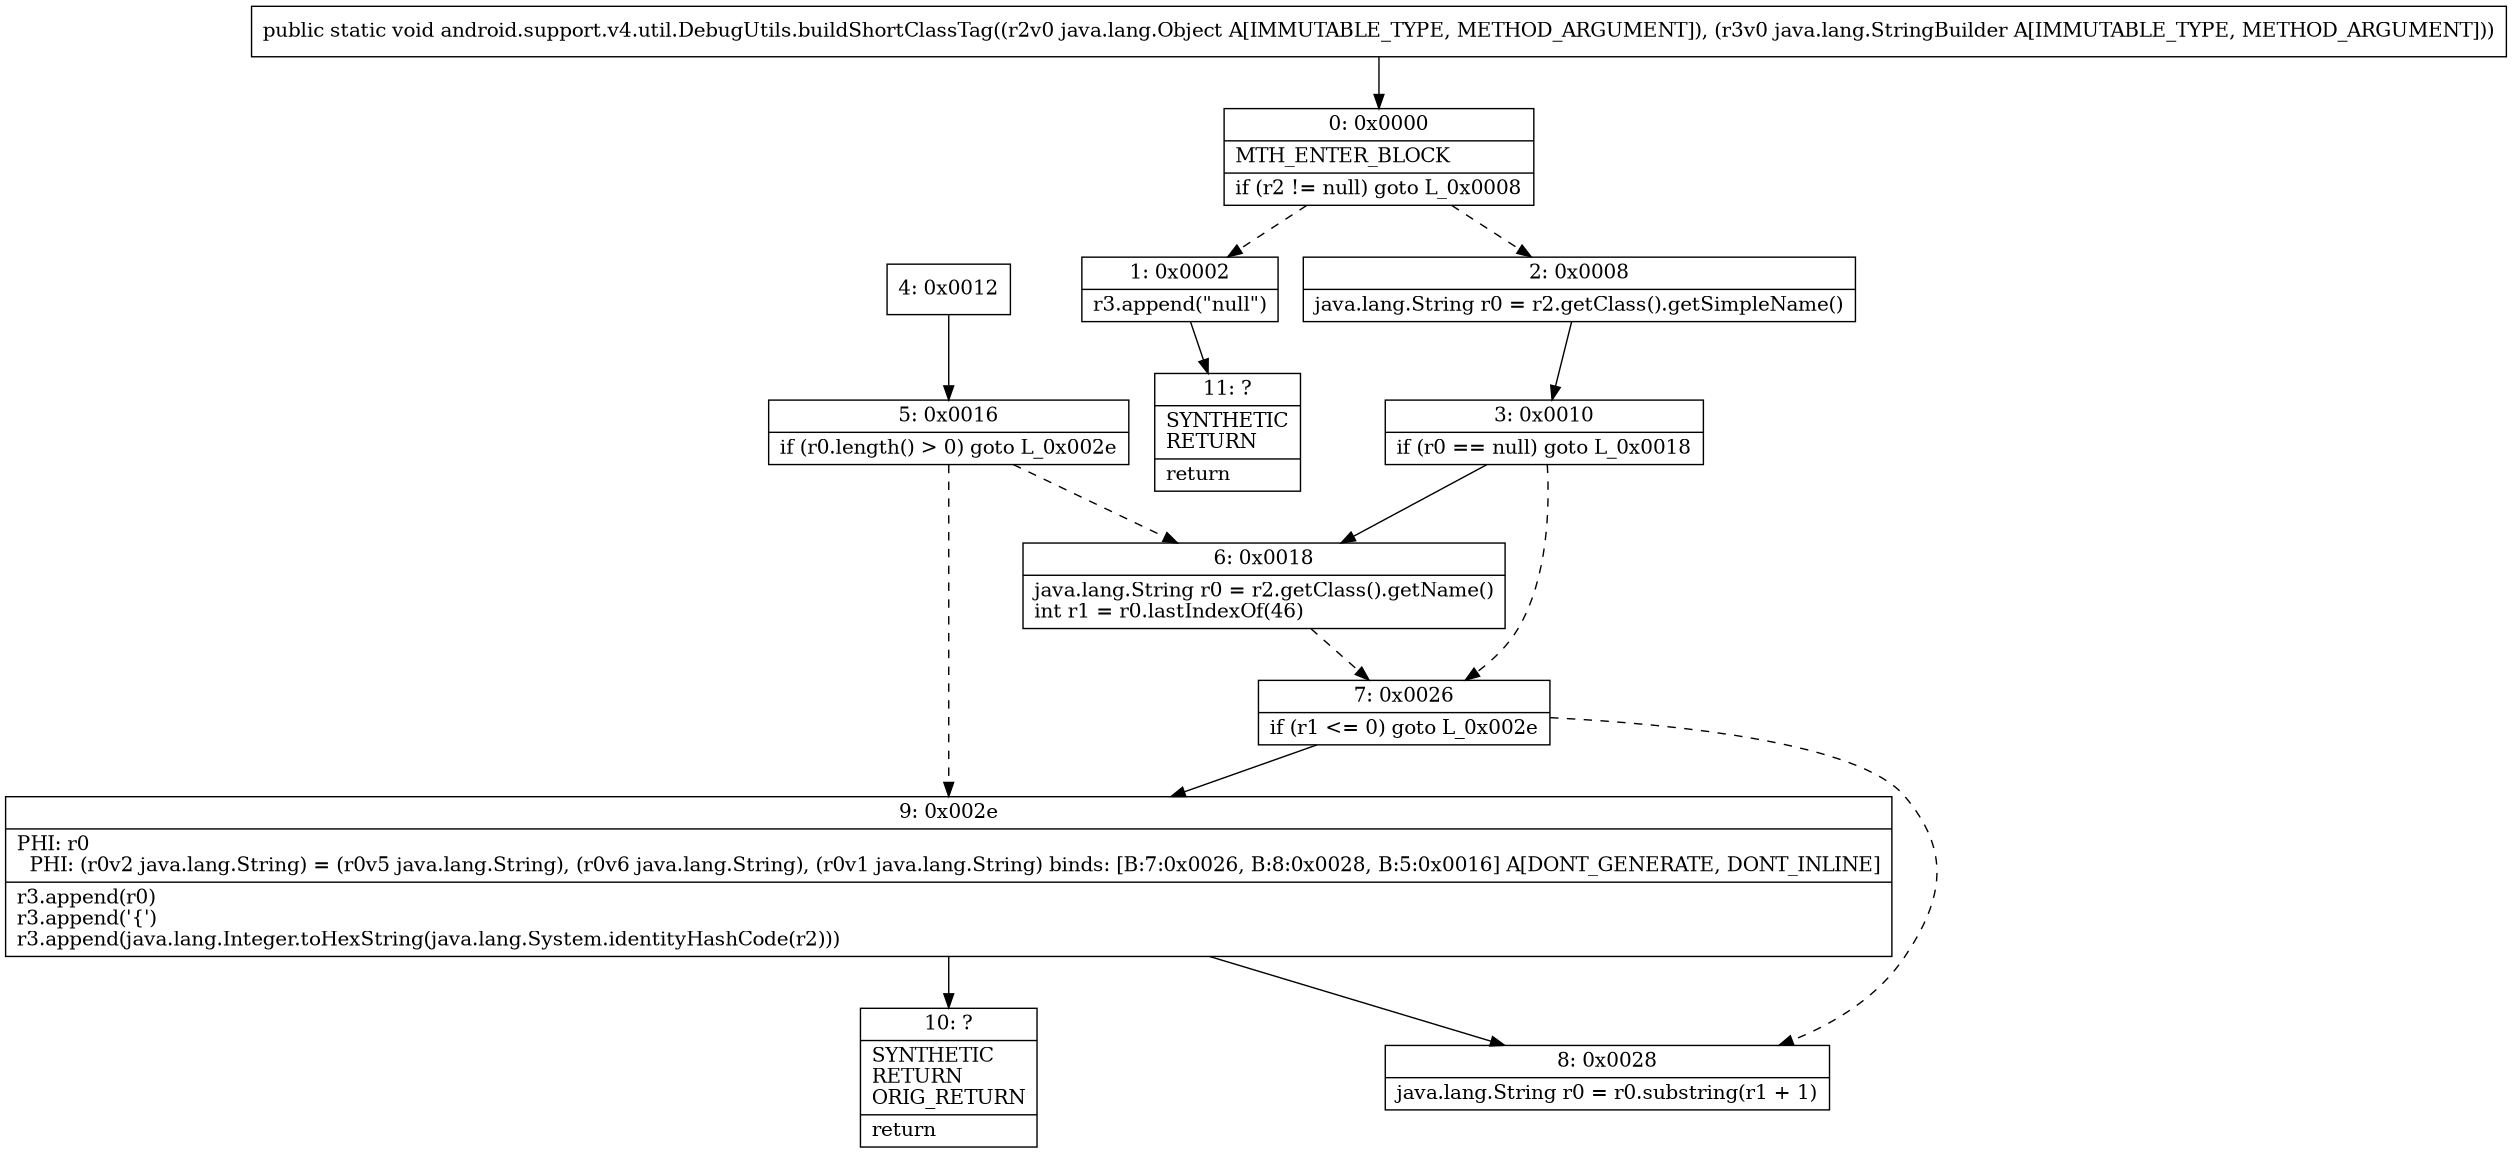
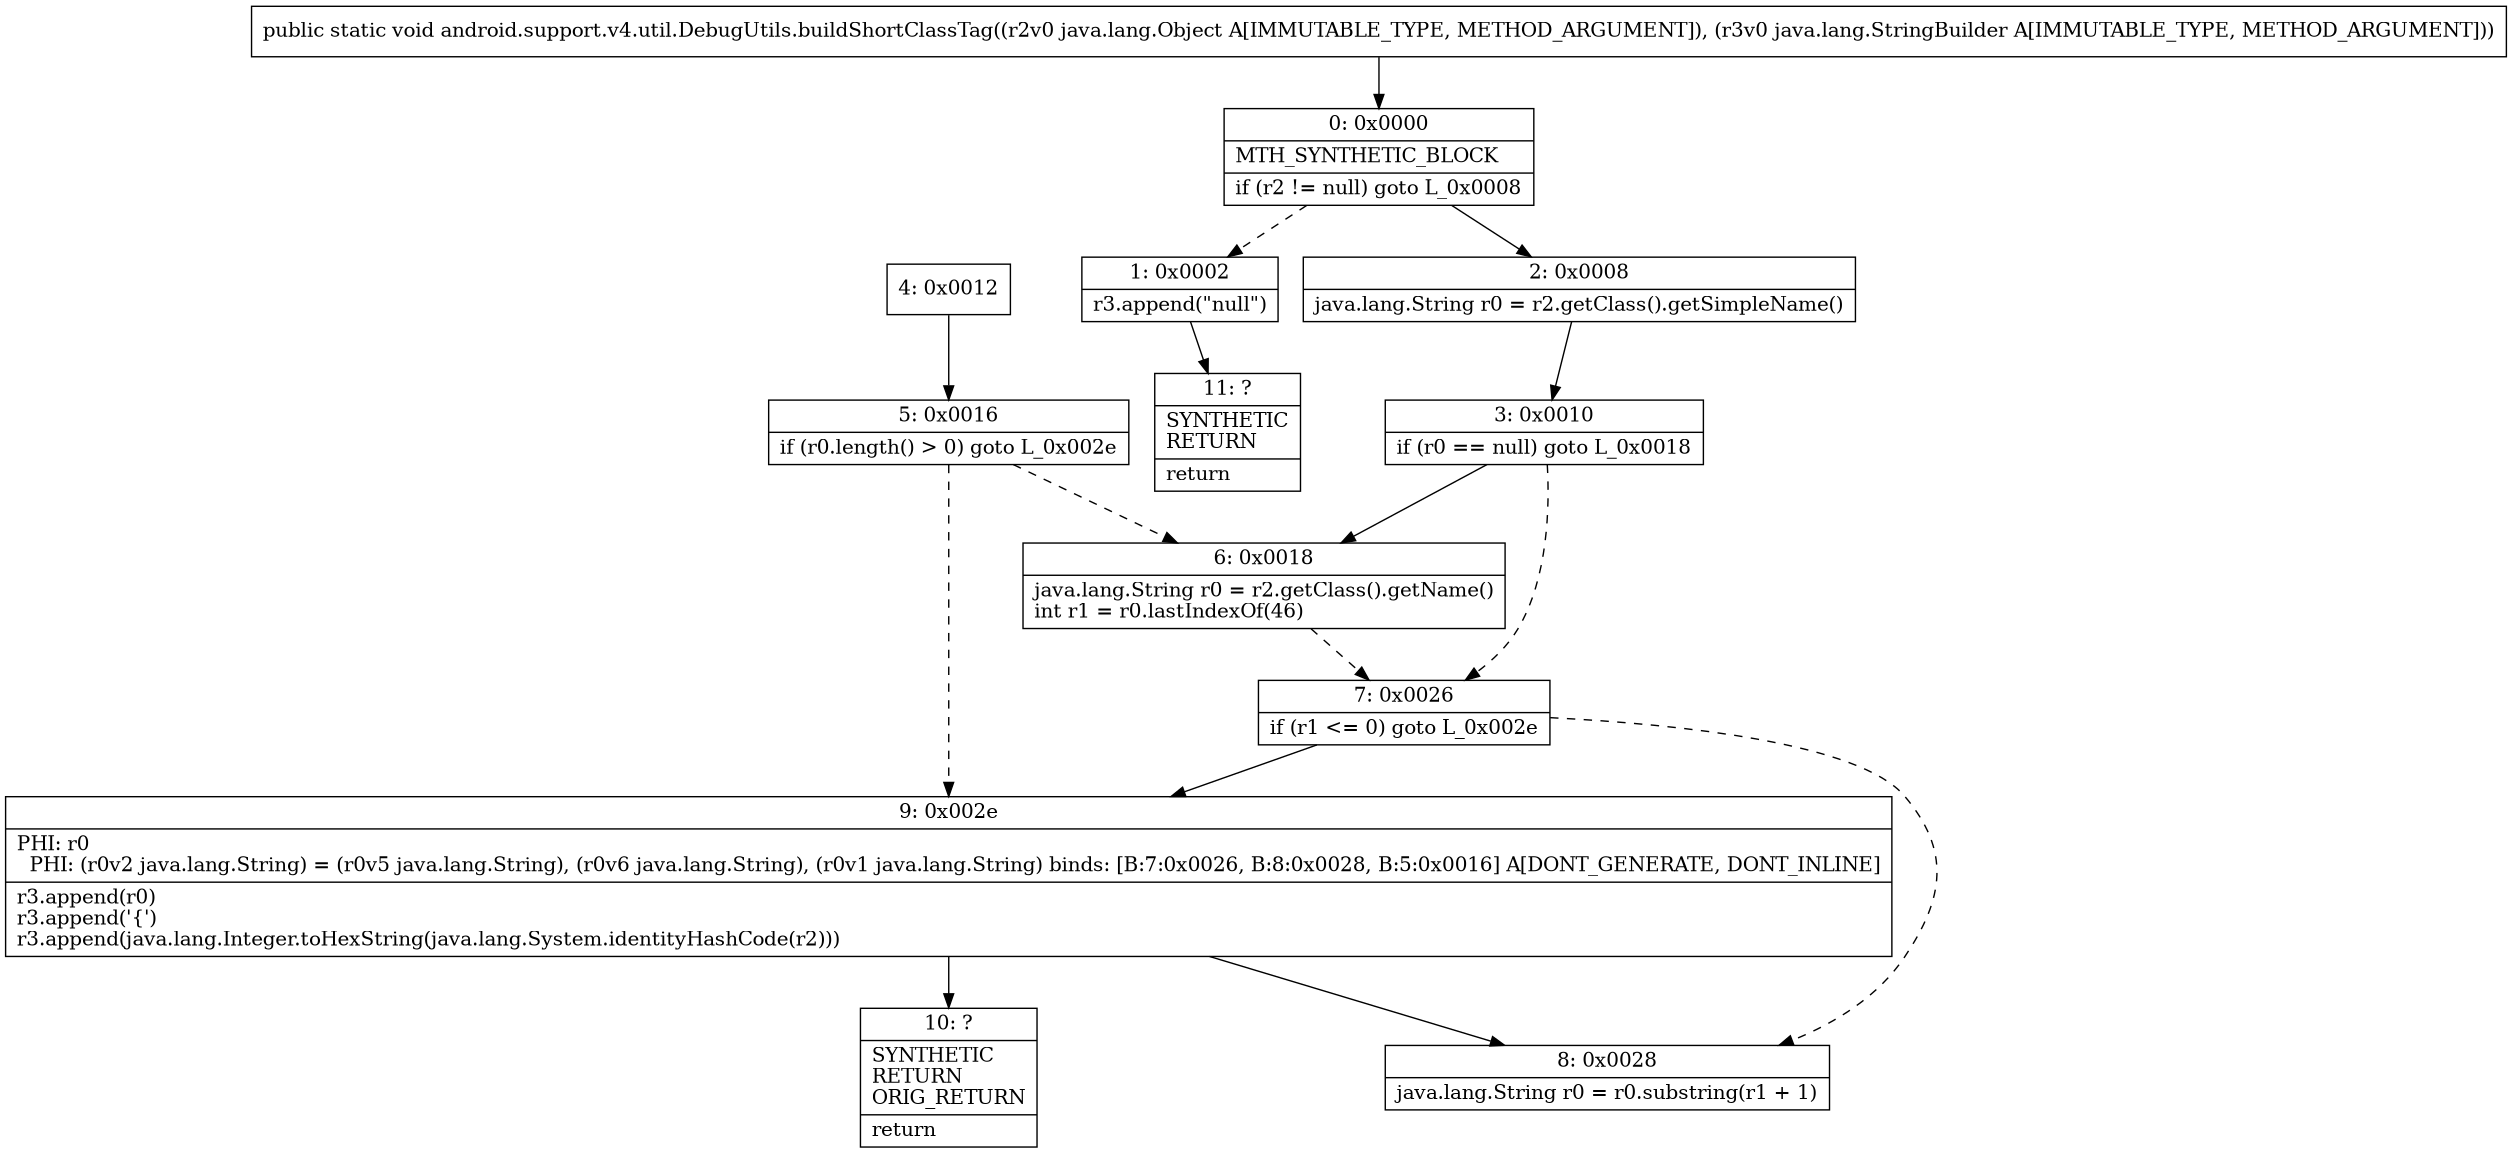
node "0: 0x0000": text "MTH_ENTER_BLOCK" -> "MTH_SYNTHETIC_BLOCK"
edge "0: 0x0000" -> "2: 0x0008": style dashed -> solid
